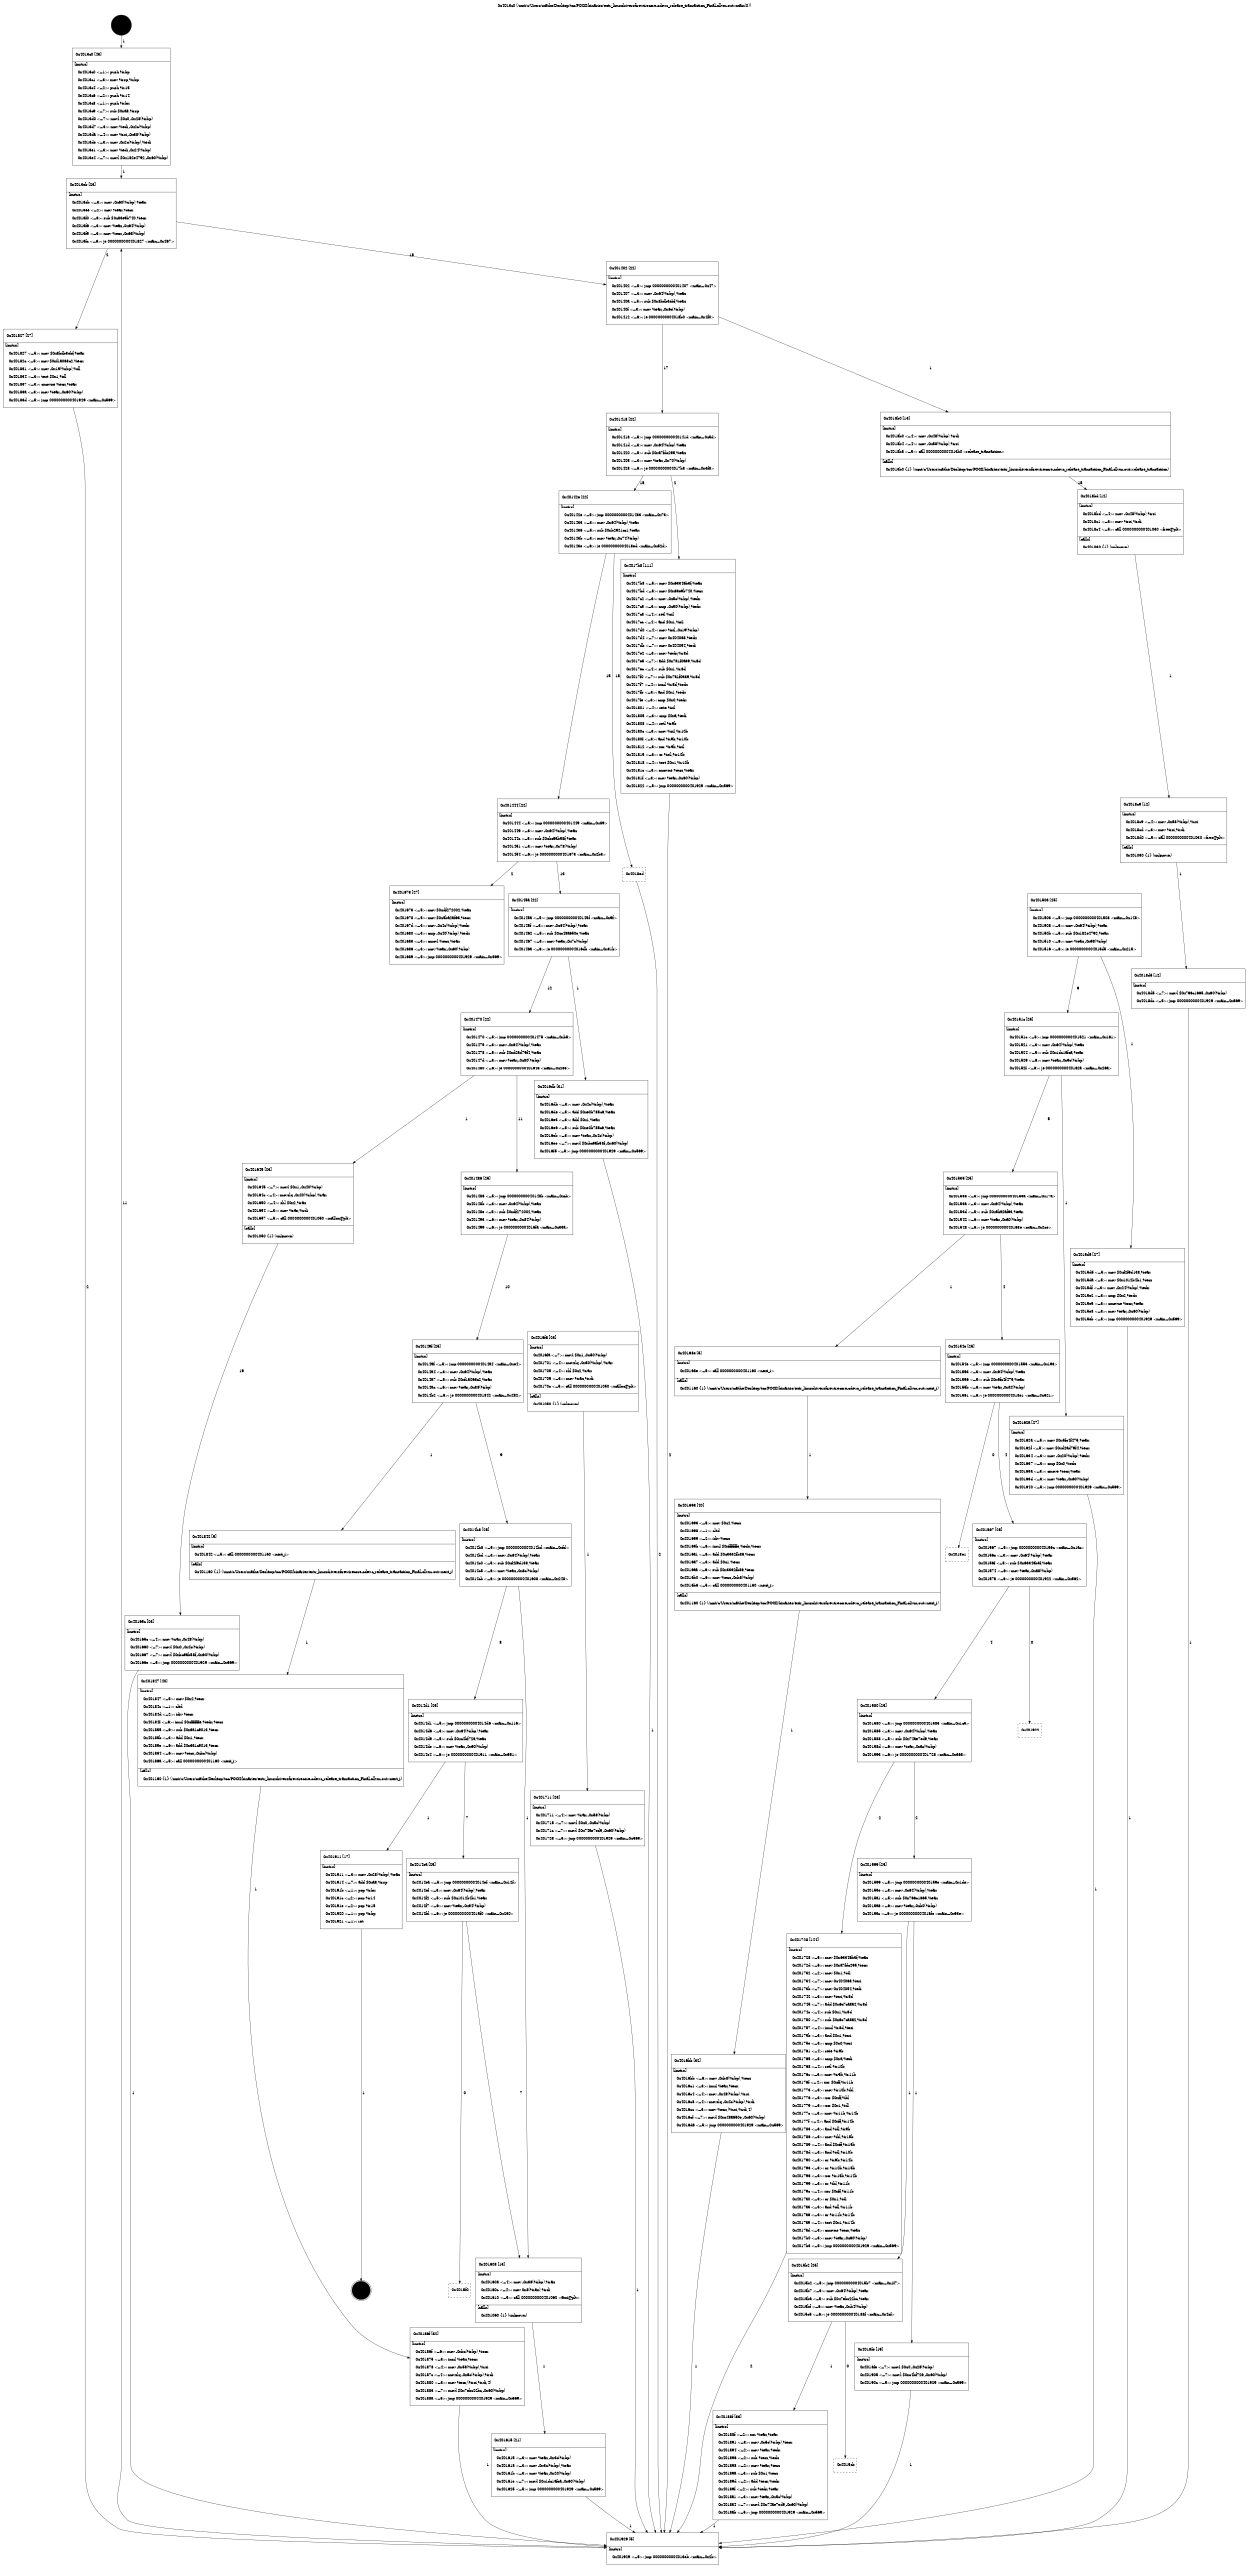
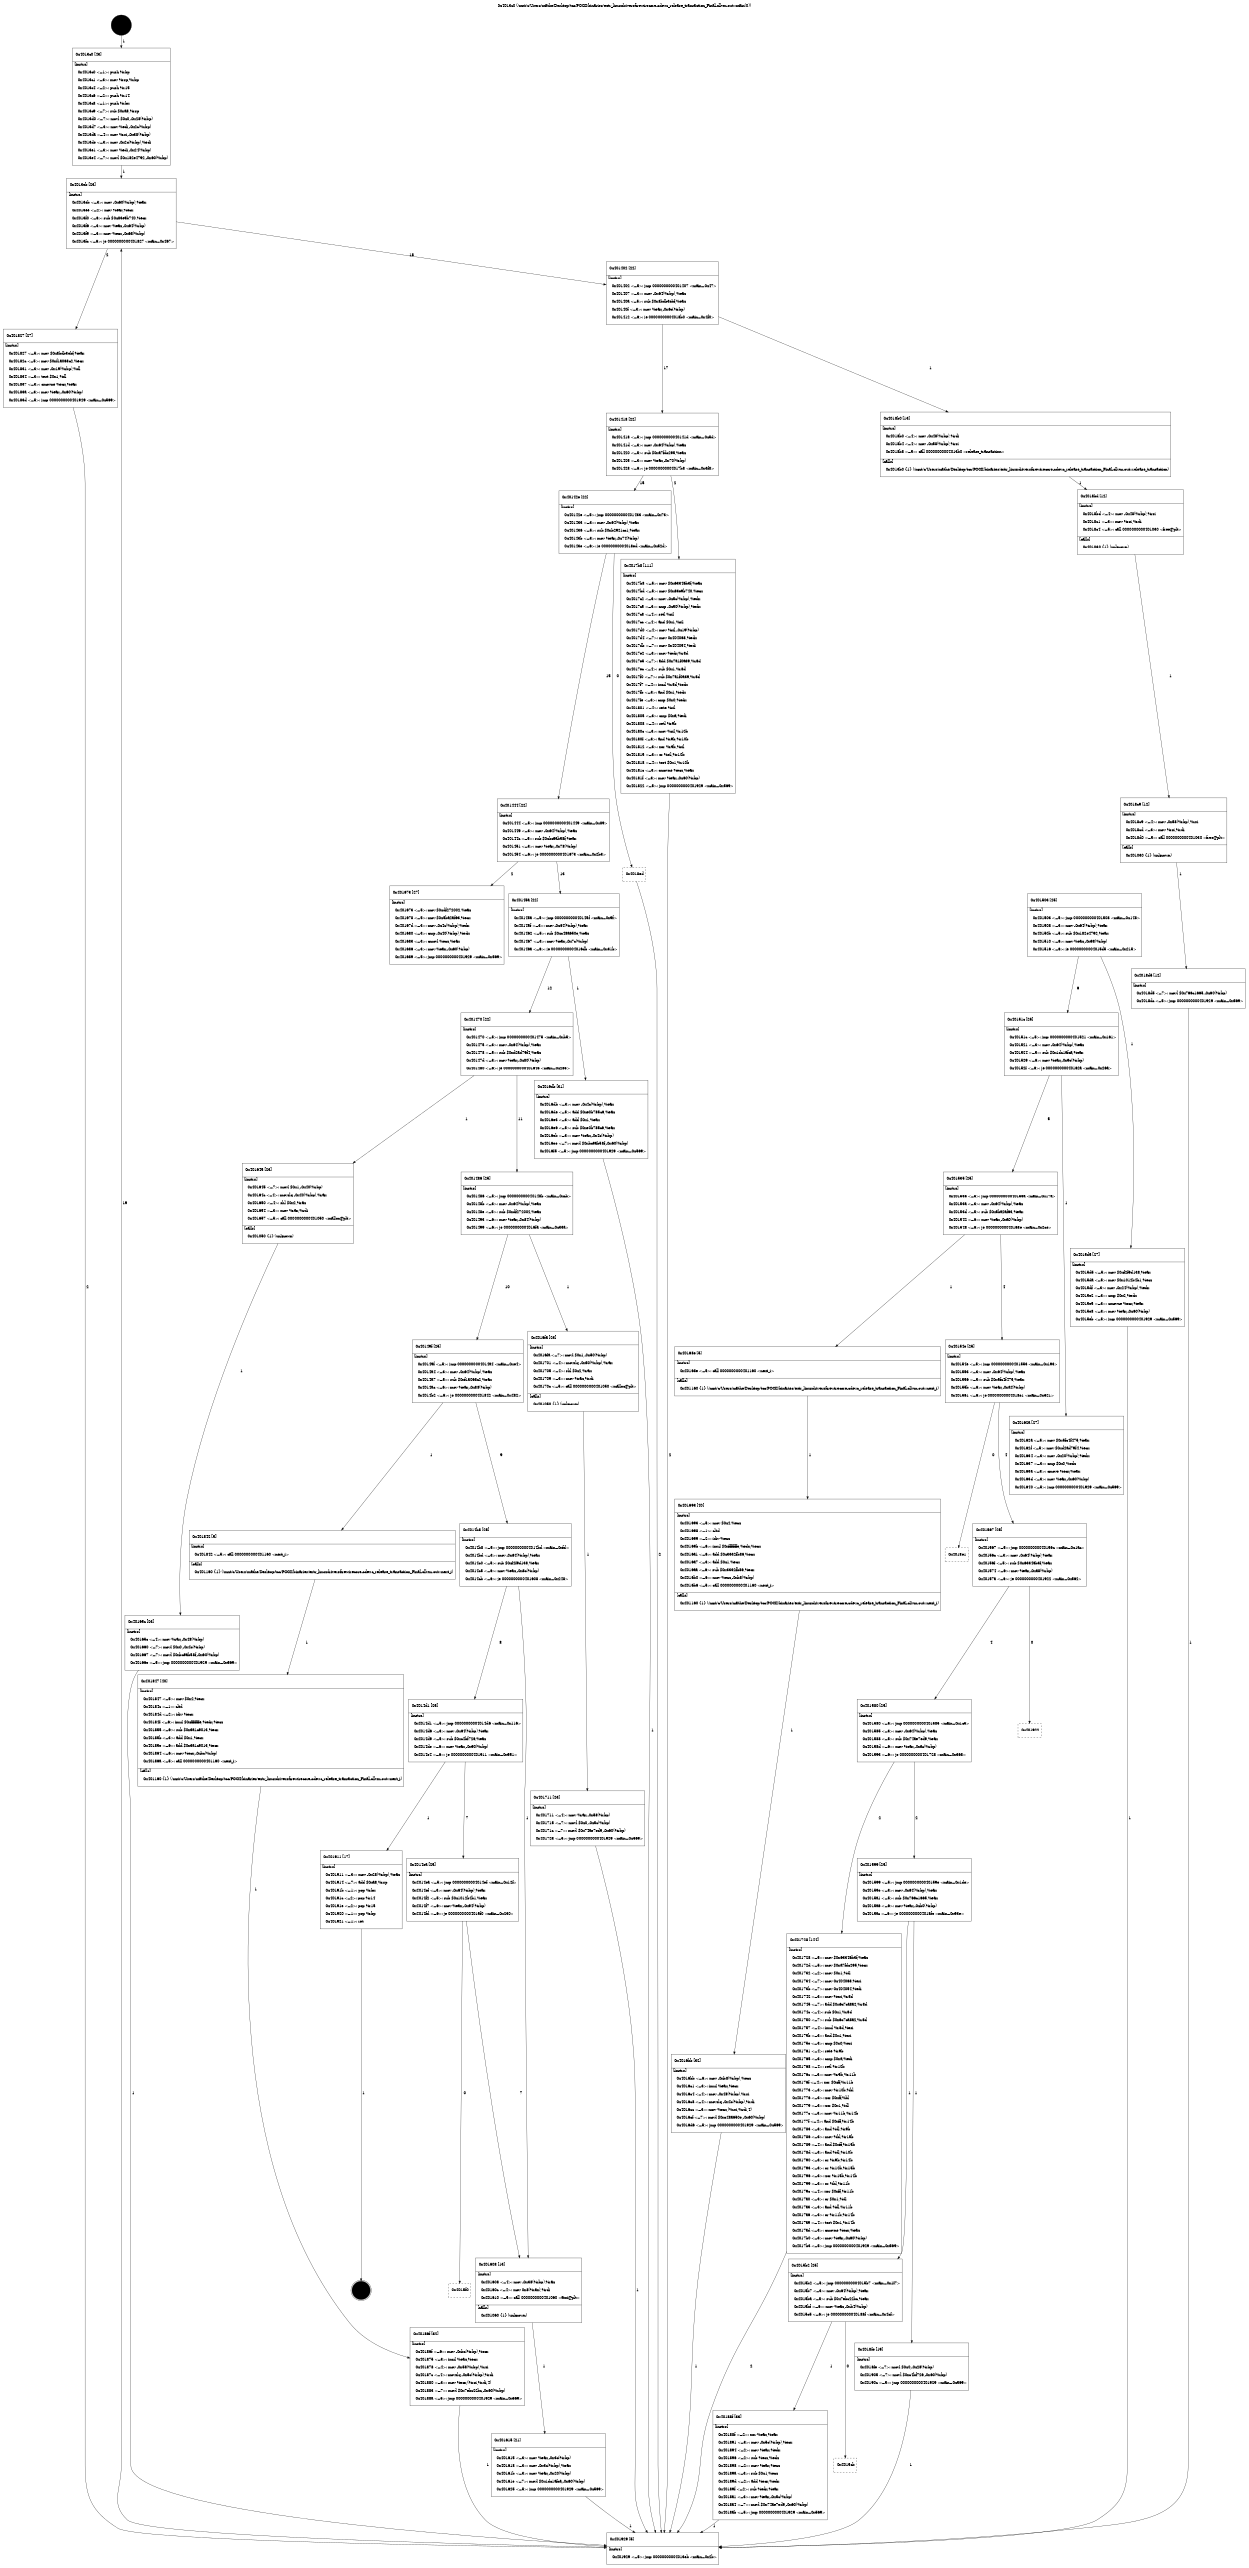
edge "0x4018b0 [13]" -> "0x4018bd [12]": label " 15" -> " 1"
edge "0x40142e [22]" -> "0x4018ed": label " 18" -> " 0"
edge "0x401929 [5]" -> "0x4013eb [23]": label " 11" -> " 19"
edge "0x401486 [25]" -> "0x4016fa [23]": added, label "1"
edge "0x401645 [23]" -> "0x40165c [23]": label " 19" -> " 1"
edge "0x40162a [27]" -> "0x401929 [5]": removed, label "1"
